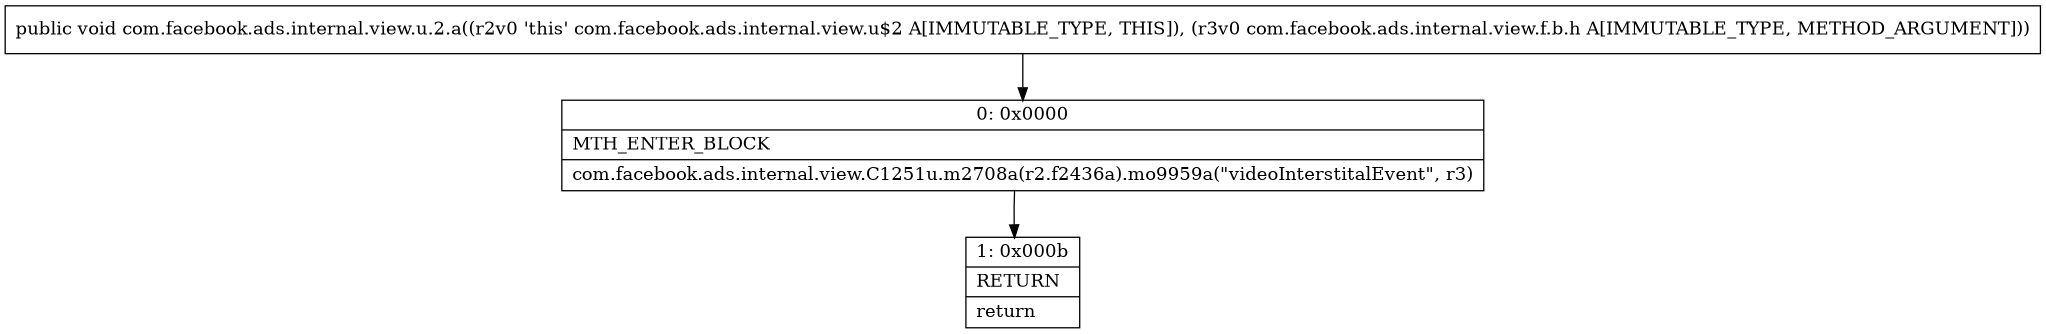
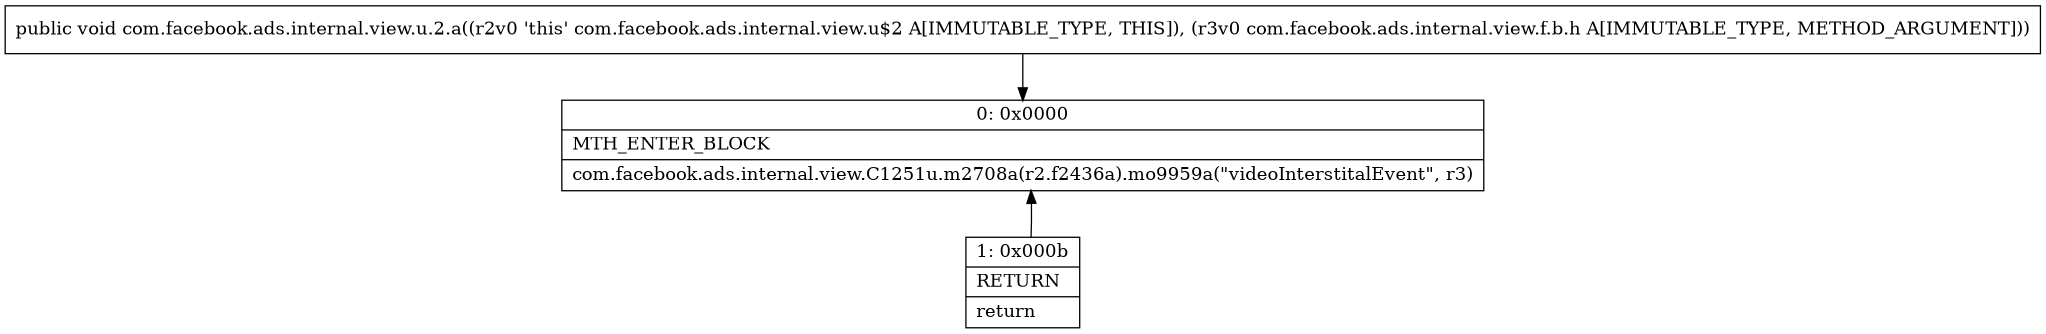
edge "0: 0x0000" -> "1: 0x000b": reversed
